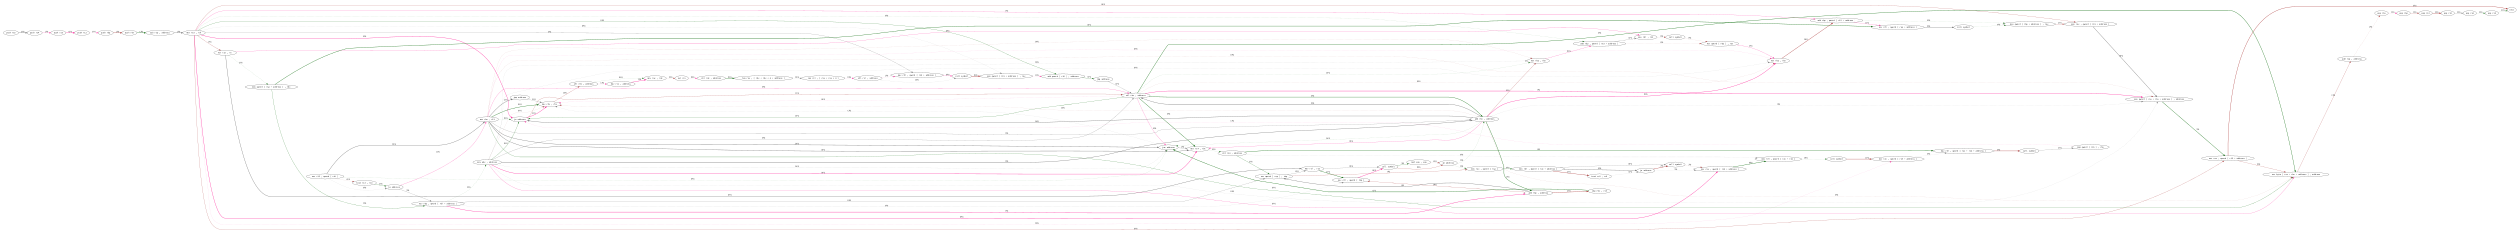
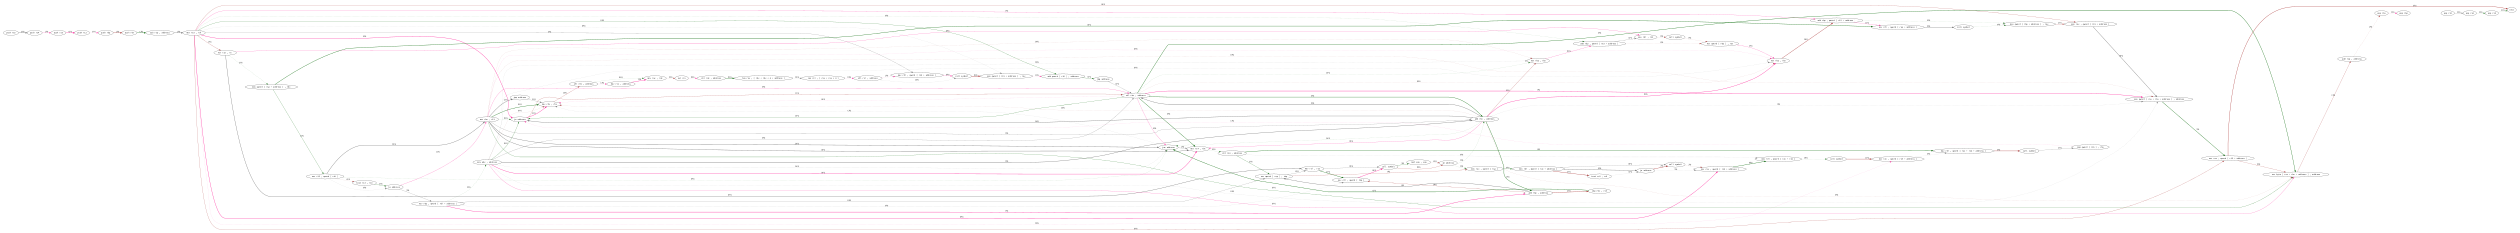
node "pop r12": removed
edge "mov qword [ rsp + address ] , rdx" -> "mov rbp , qword [ rdi + address ]": now "mov qword [ rsp + address ] , rdx" -> "mov r13 , qword [ rdi ]"
